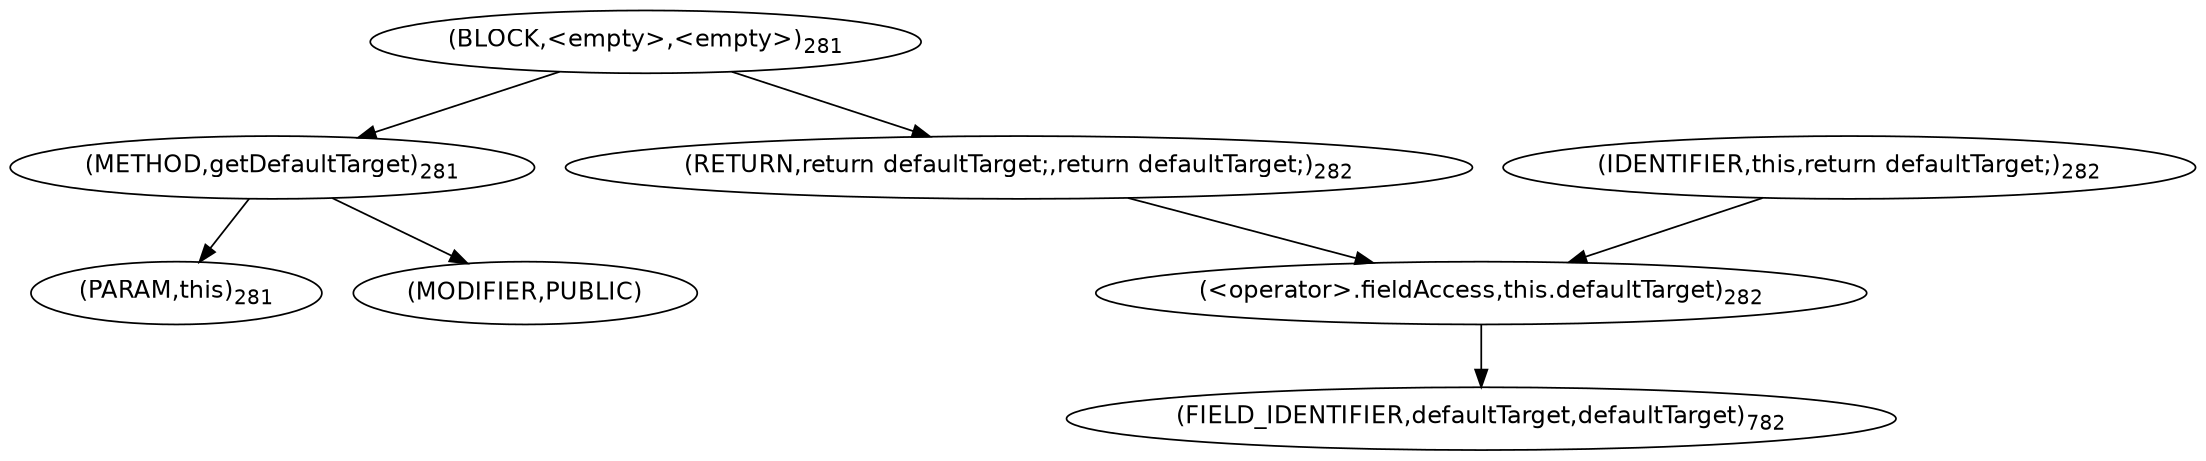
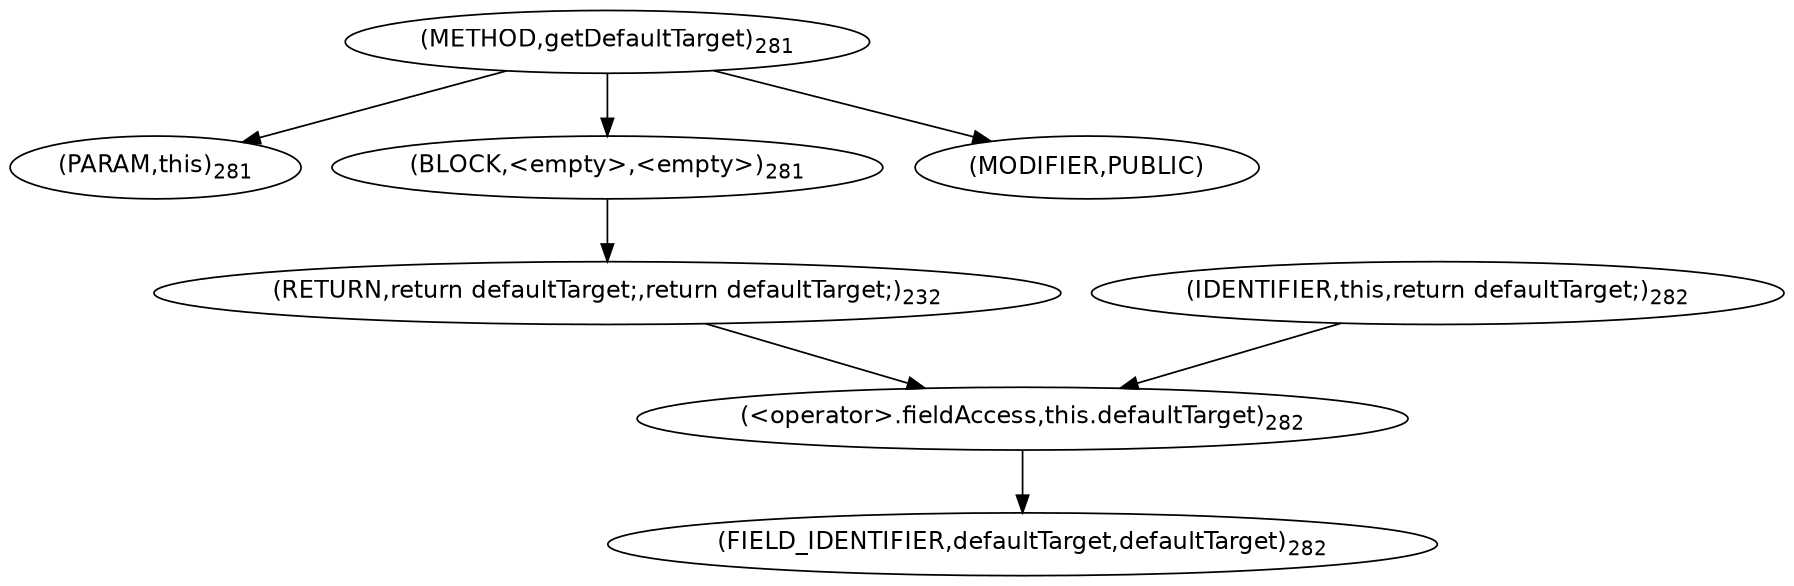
edge "(BLOCK,<empty>,<empty>)" -> "(METHOD,getDefaultTarget)": reversed
node "(RETURN,return defaultTarget;,return defaultTarget;)": text "282" -> "232"
node "(FIELD_IDENTIFIER,defaultTarget,defaultTarget)": text "782" -> "282"
